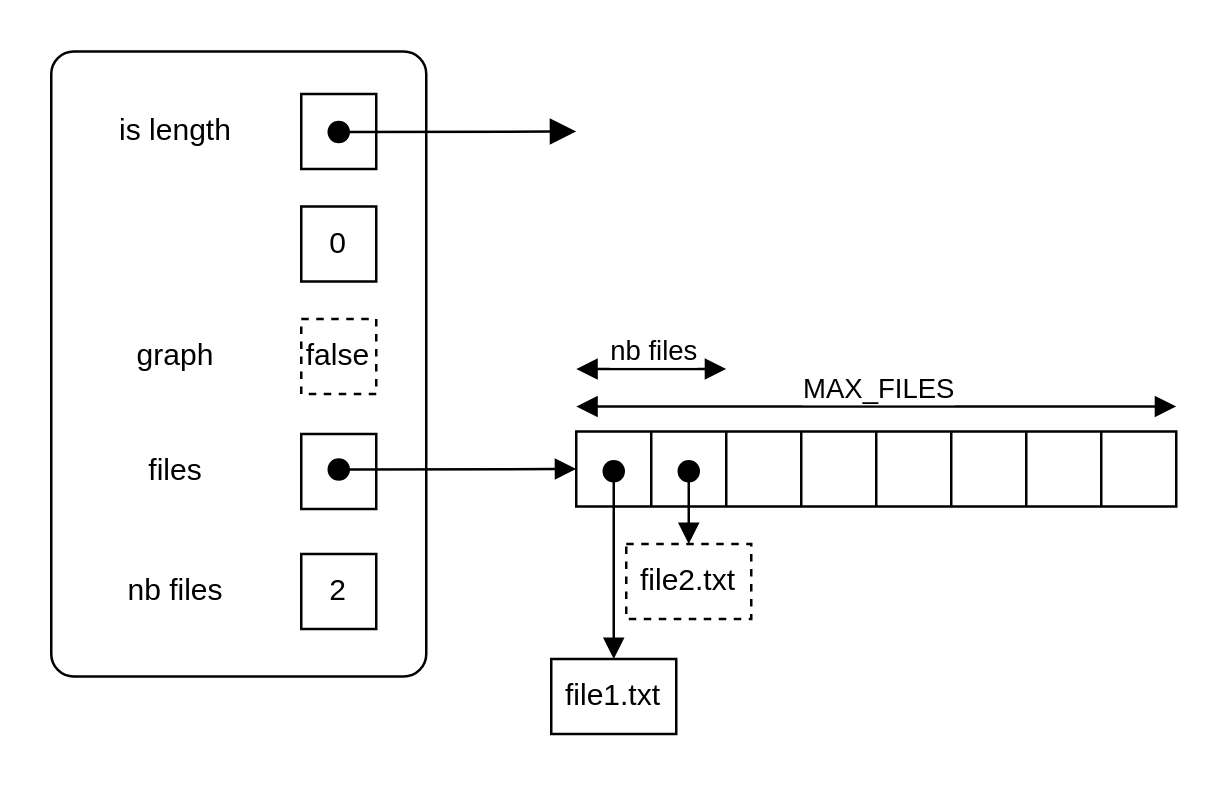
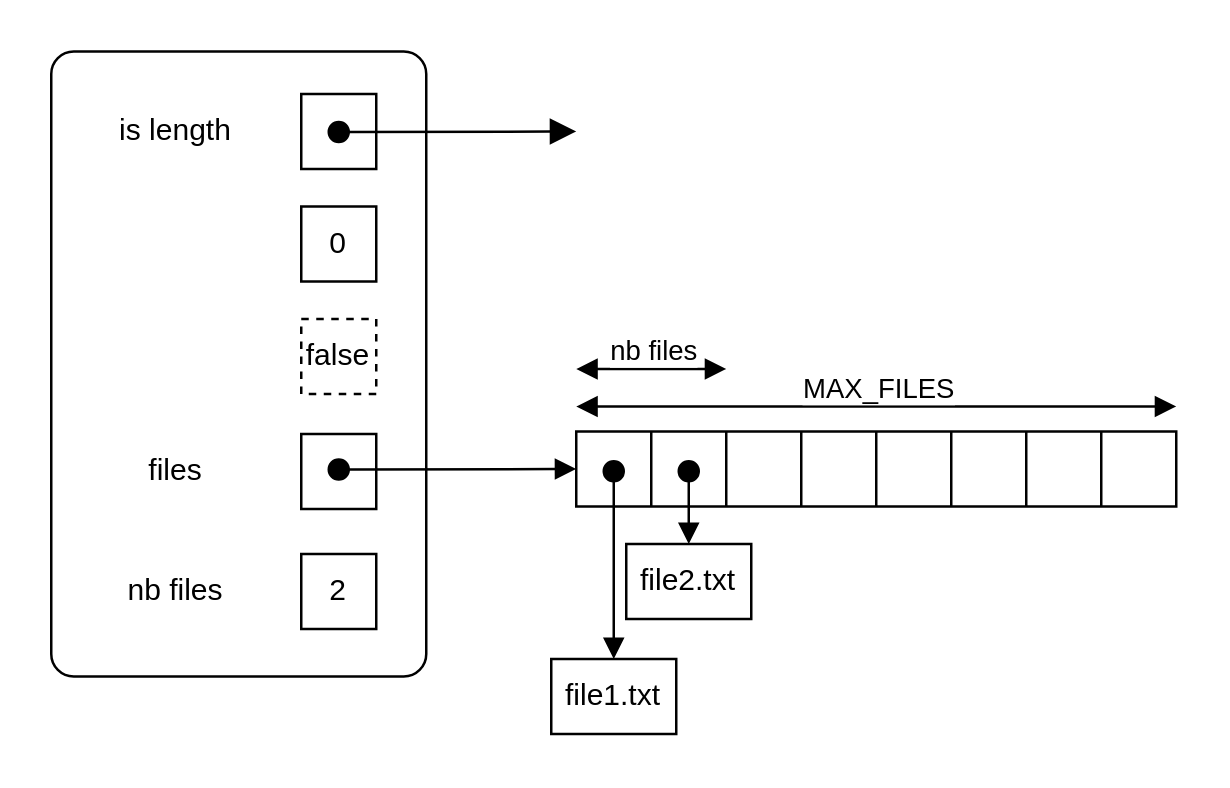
node "graph": removed
node "file2.txt": style dashed -> solid
